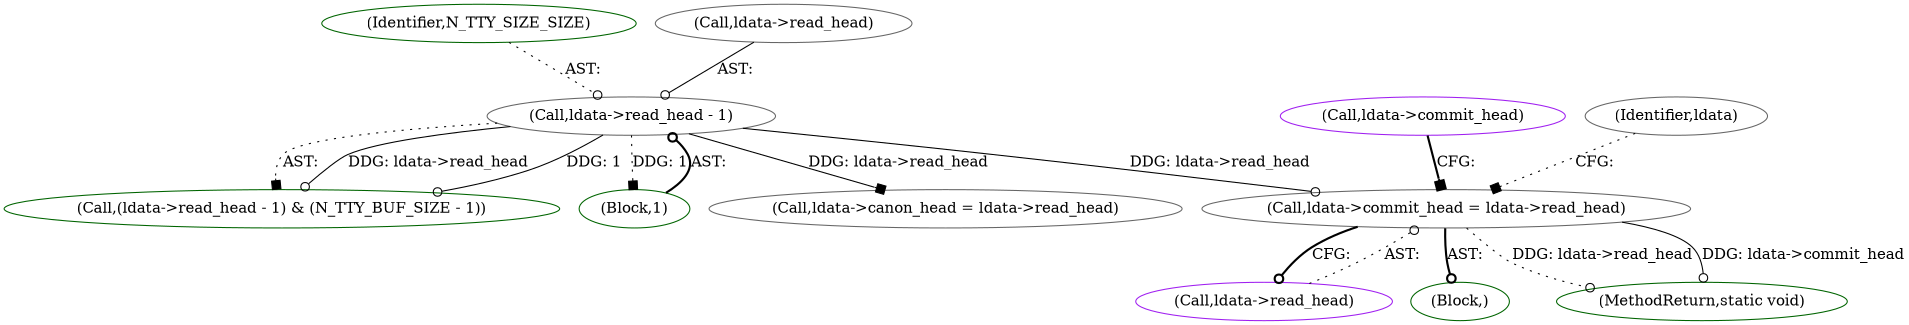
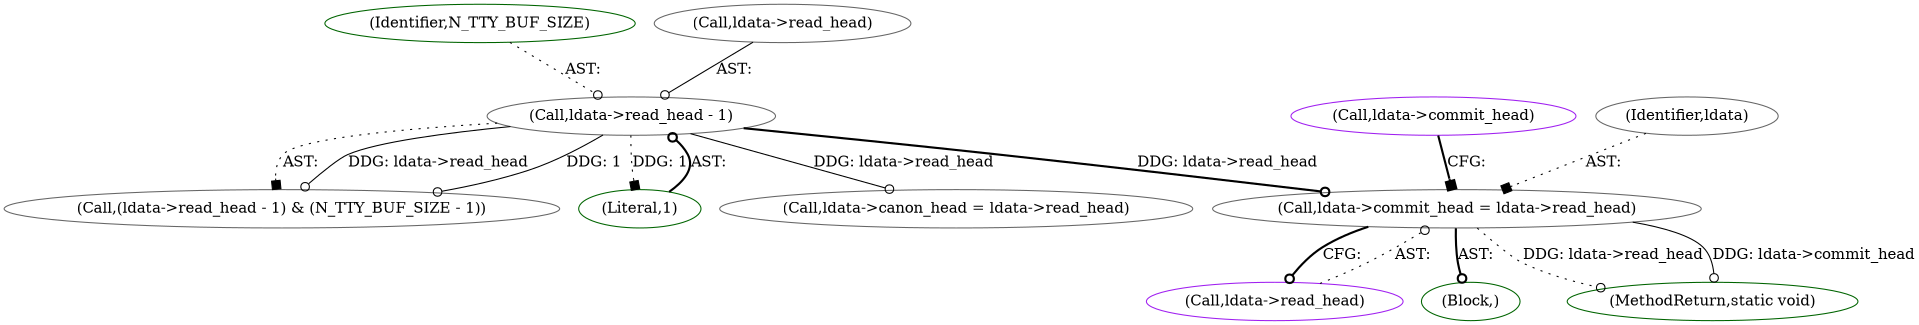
node "(Identifier,N_TTY_SIZE_SIZE)": label "(Identifier,N_TTY_SIZE_SIZE)" -> "(Identifier,N_TTY_BUF_SIZE)"
edge "(Call,ldata->read_head - 1)" -> "(Call,ldata->commit_head = ldata->read_head)": style solid -> bold
edge "(Call,ldata->read_head - 1)" -> "(Call,ldata->canon_head = ldata->read_head)": arrowhead box -> odot
edge "(Identifier,ldata)" -> "(Call,ldata->commit_head = ldata->read_head)": label "CFG: " -> "AST: "
node "(Call,(ldata->read_head - 1) & (N_TTY_BUF_SIZE - 1))": color darkgreen -> gray40
node "(Block,1)": label "(Block,1)" -> "(Literal,1)"
